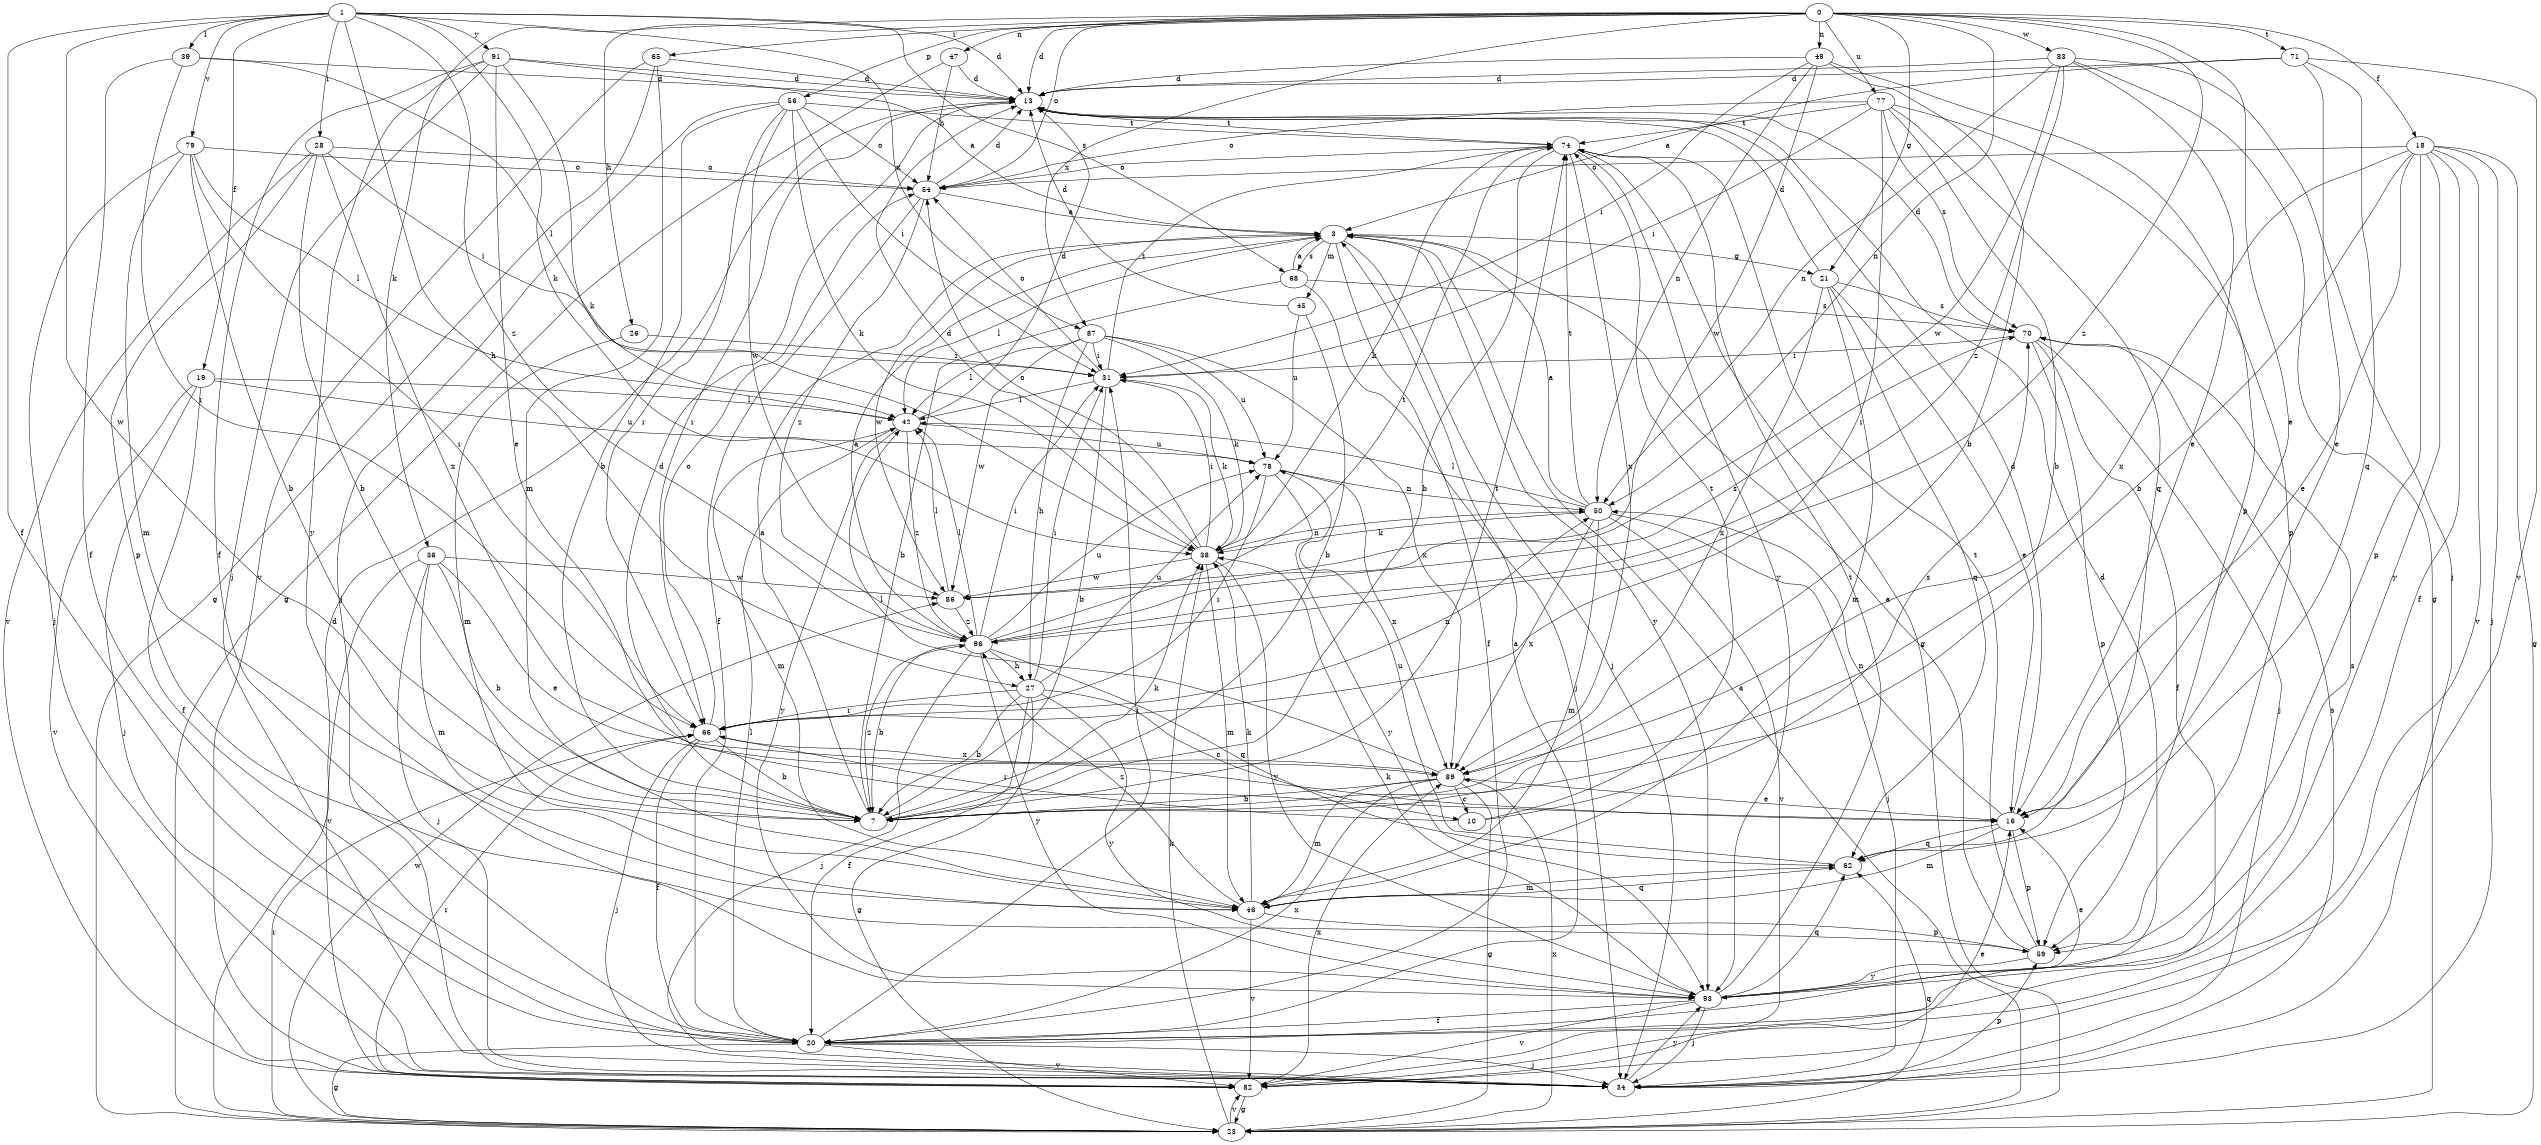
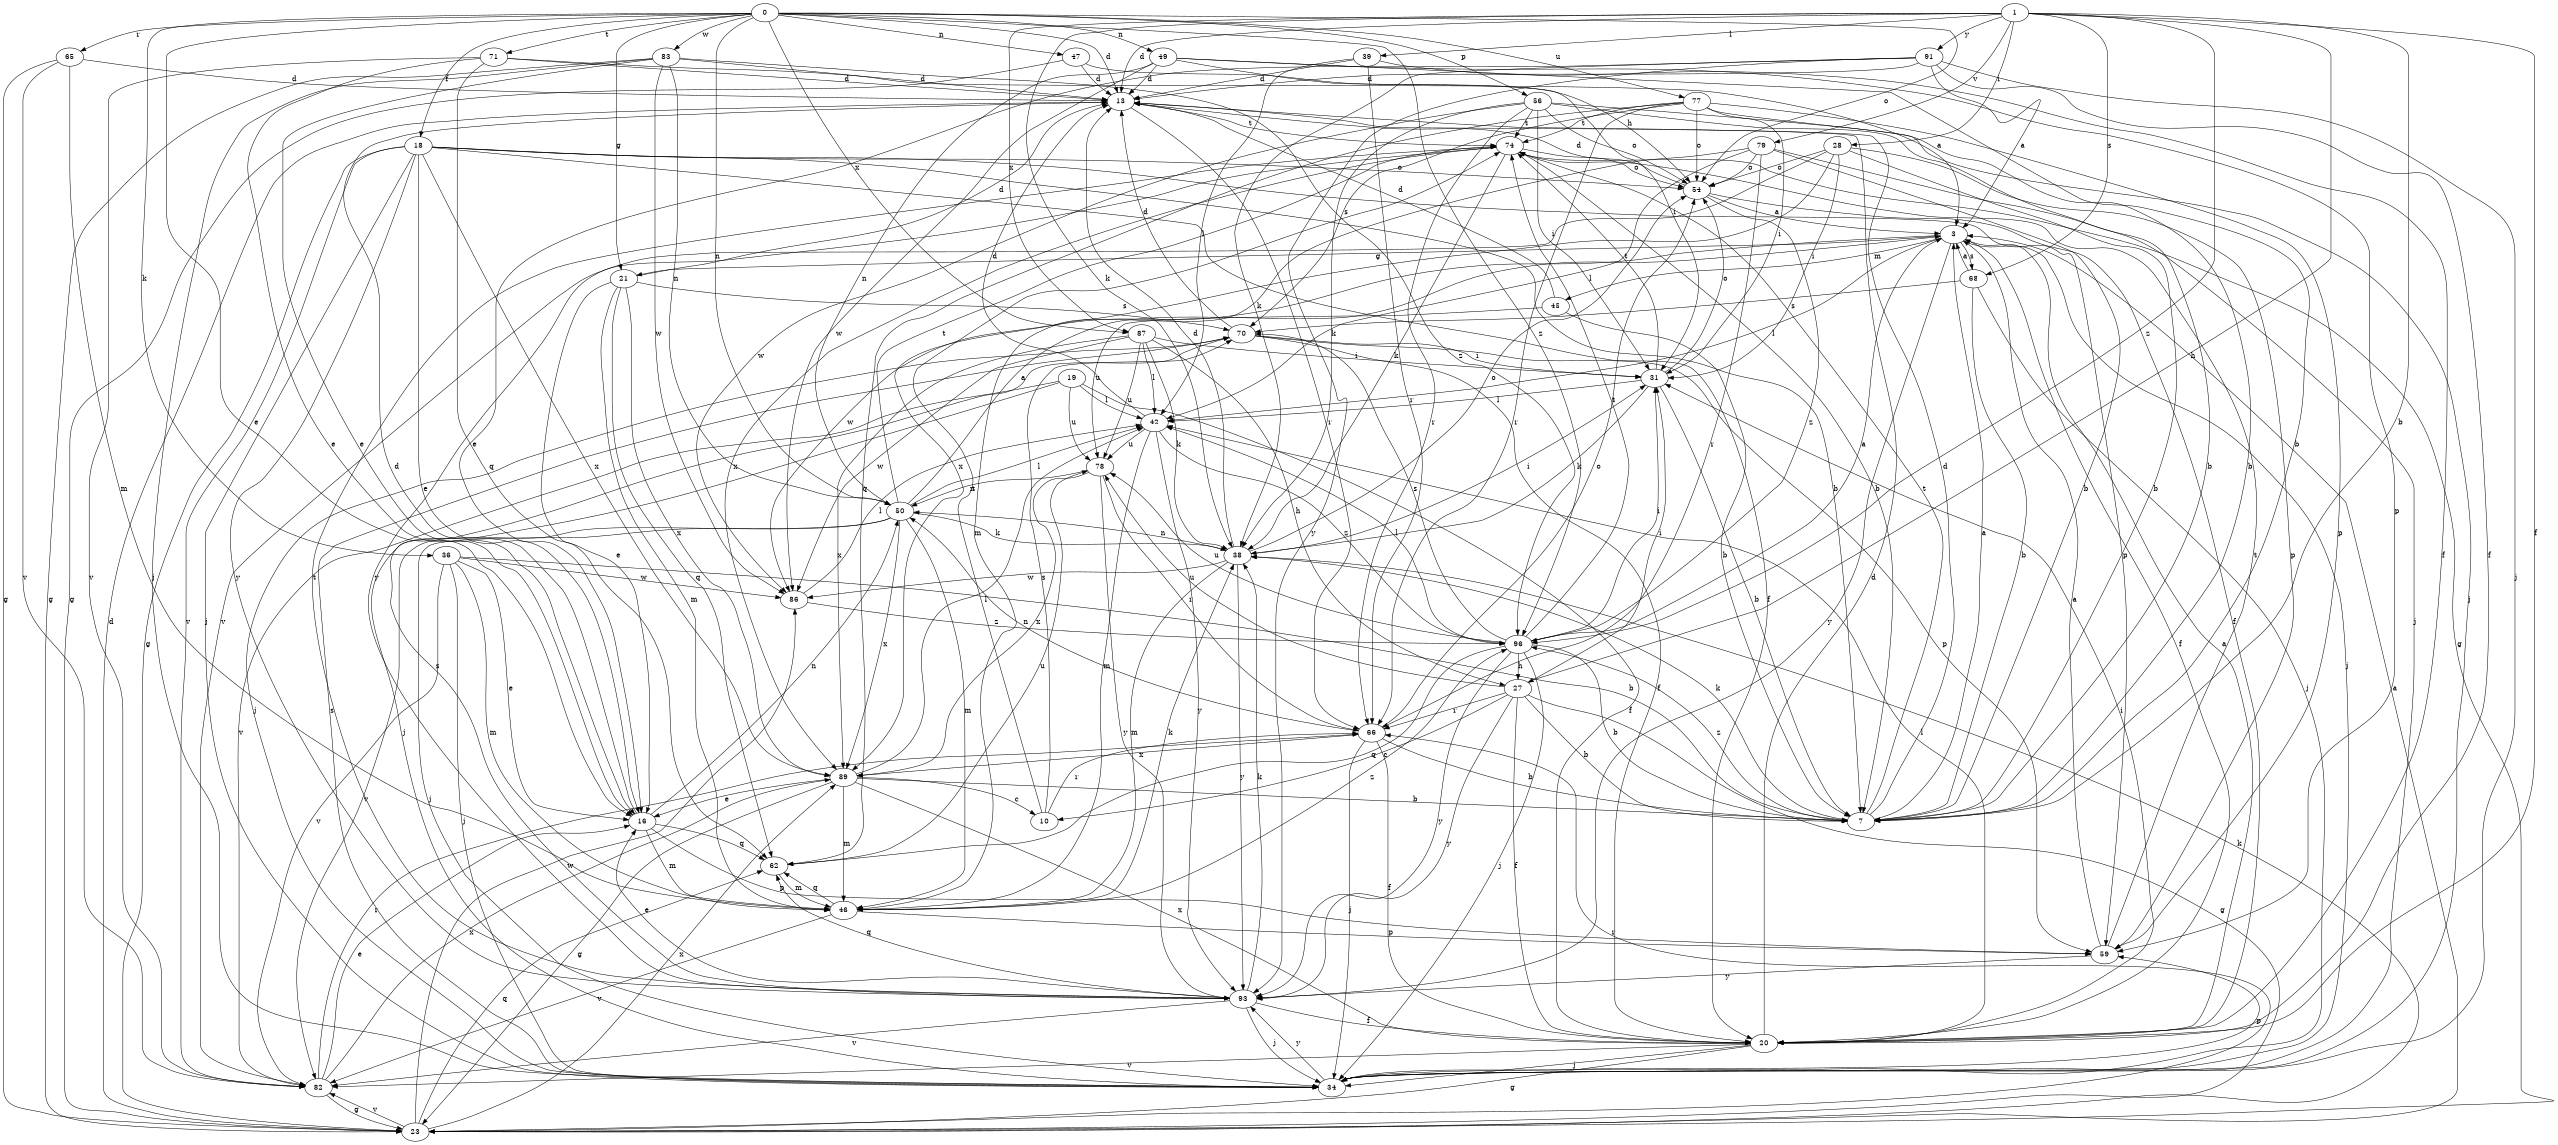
edge "1" -> "19": removed, label "f"
node "26": removed
edge "1" -> "7": label "w" -> "b"
